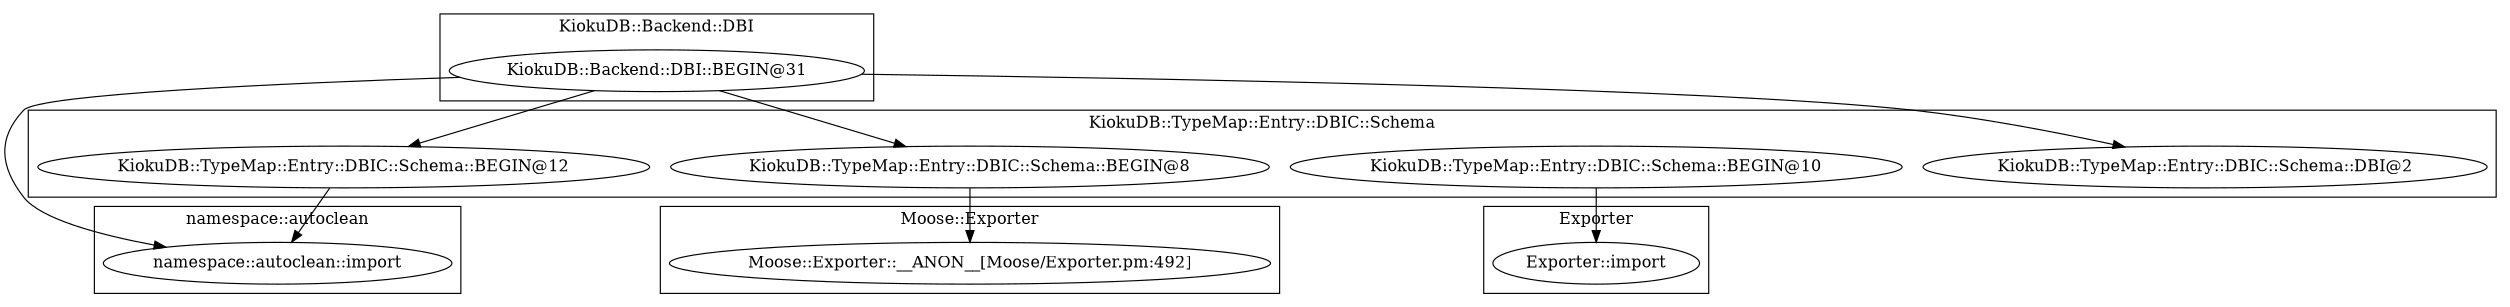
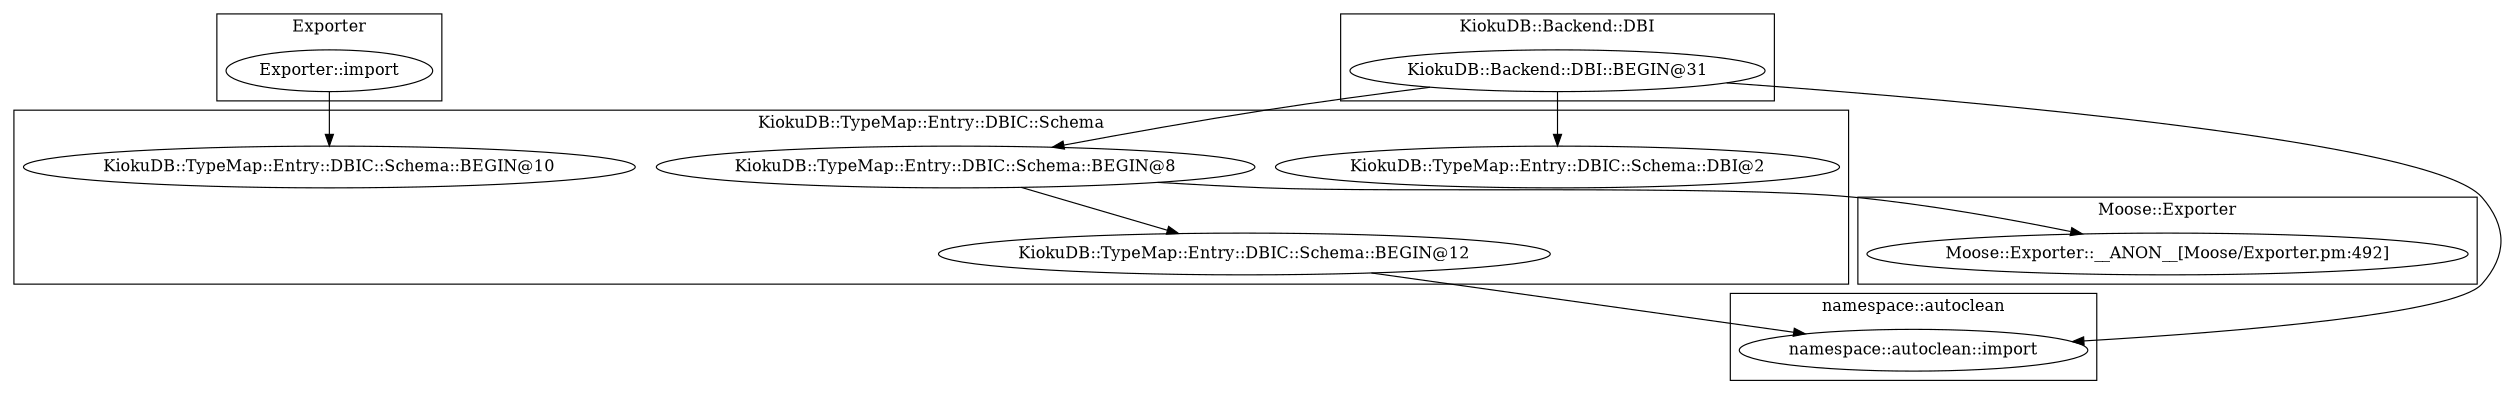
edge "KiokuDB::Backend::DBI::BEGIN@31" -> "KiokuDB::TypeMap::Entry::DBIC::Schema::BEGIN@12": now "KiokuDB::TypeMap::Entry::DBIC::Schema::BEGIN@8" -> "KiokuDB::TypeMap::Entry::DBIC::Schema::BEGIN@12"
edge "KiokuDB::TypeMap::Entry::DBIC::Schema::BEGIN@10" -> "Exporter::import": reversed
